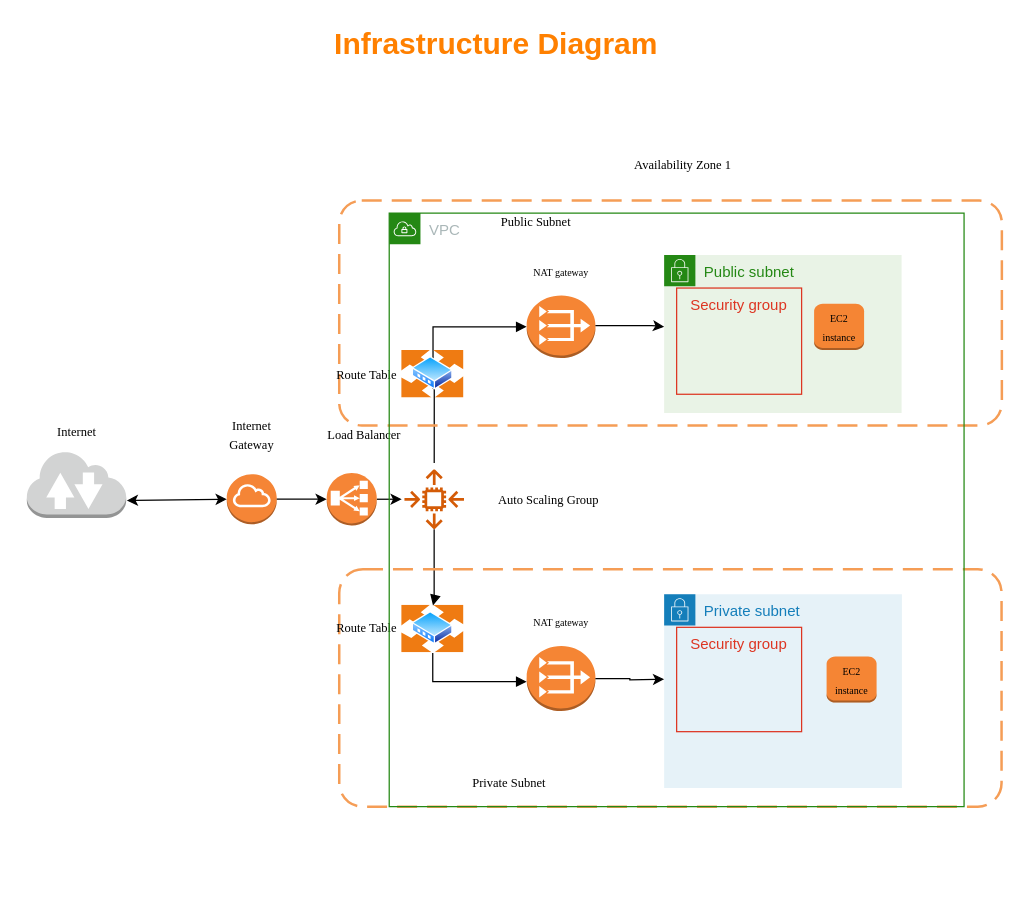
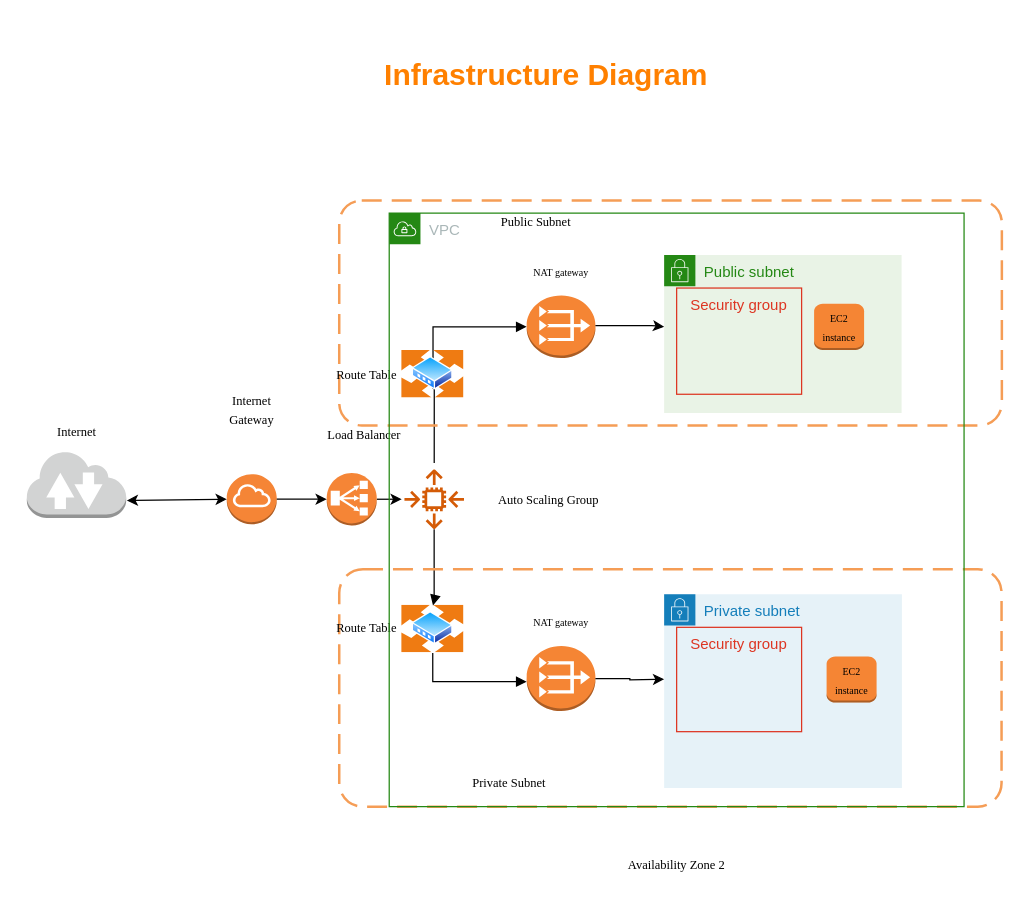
node "Infrastructure Diagram": moved (495, 44) -> (545, 76)
node "Availability Zone 1": removed
node "Internet Gateway": moved (252, 434) -> (252, 409)
node "Availability Zone 2": added
